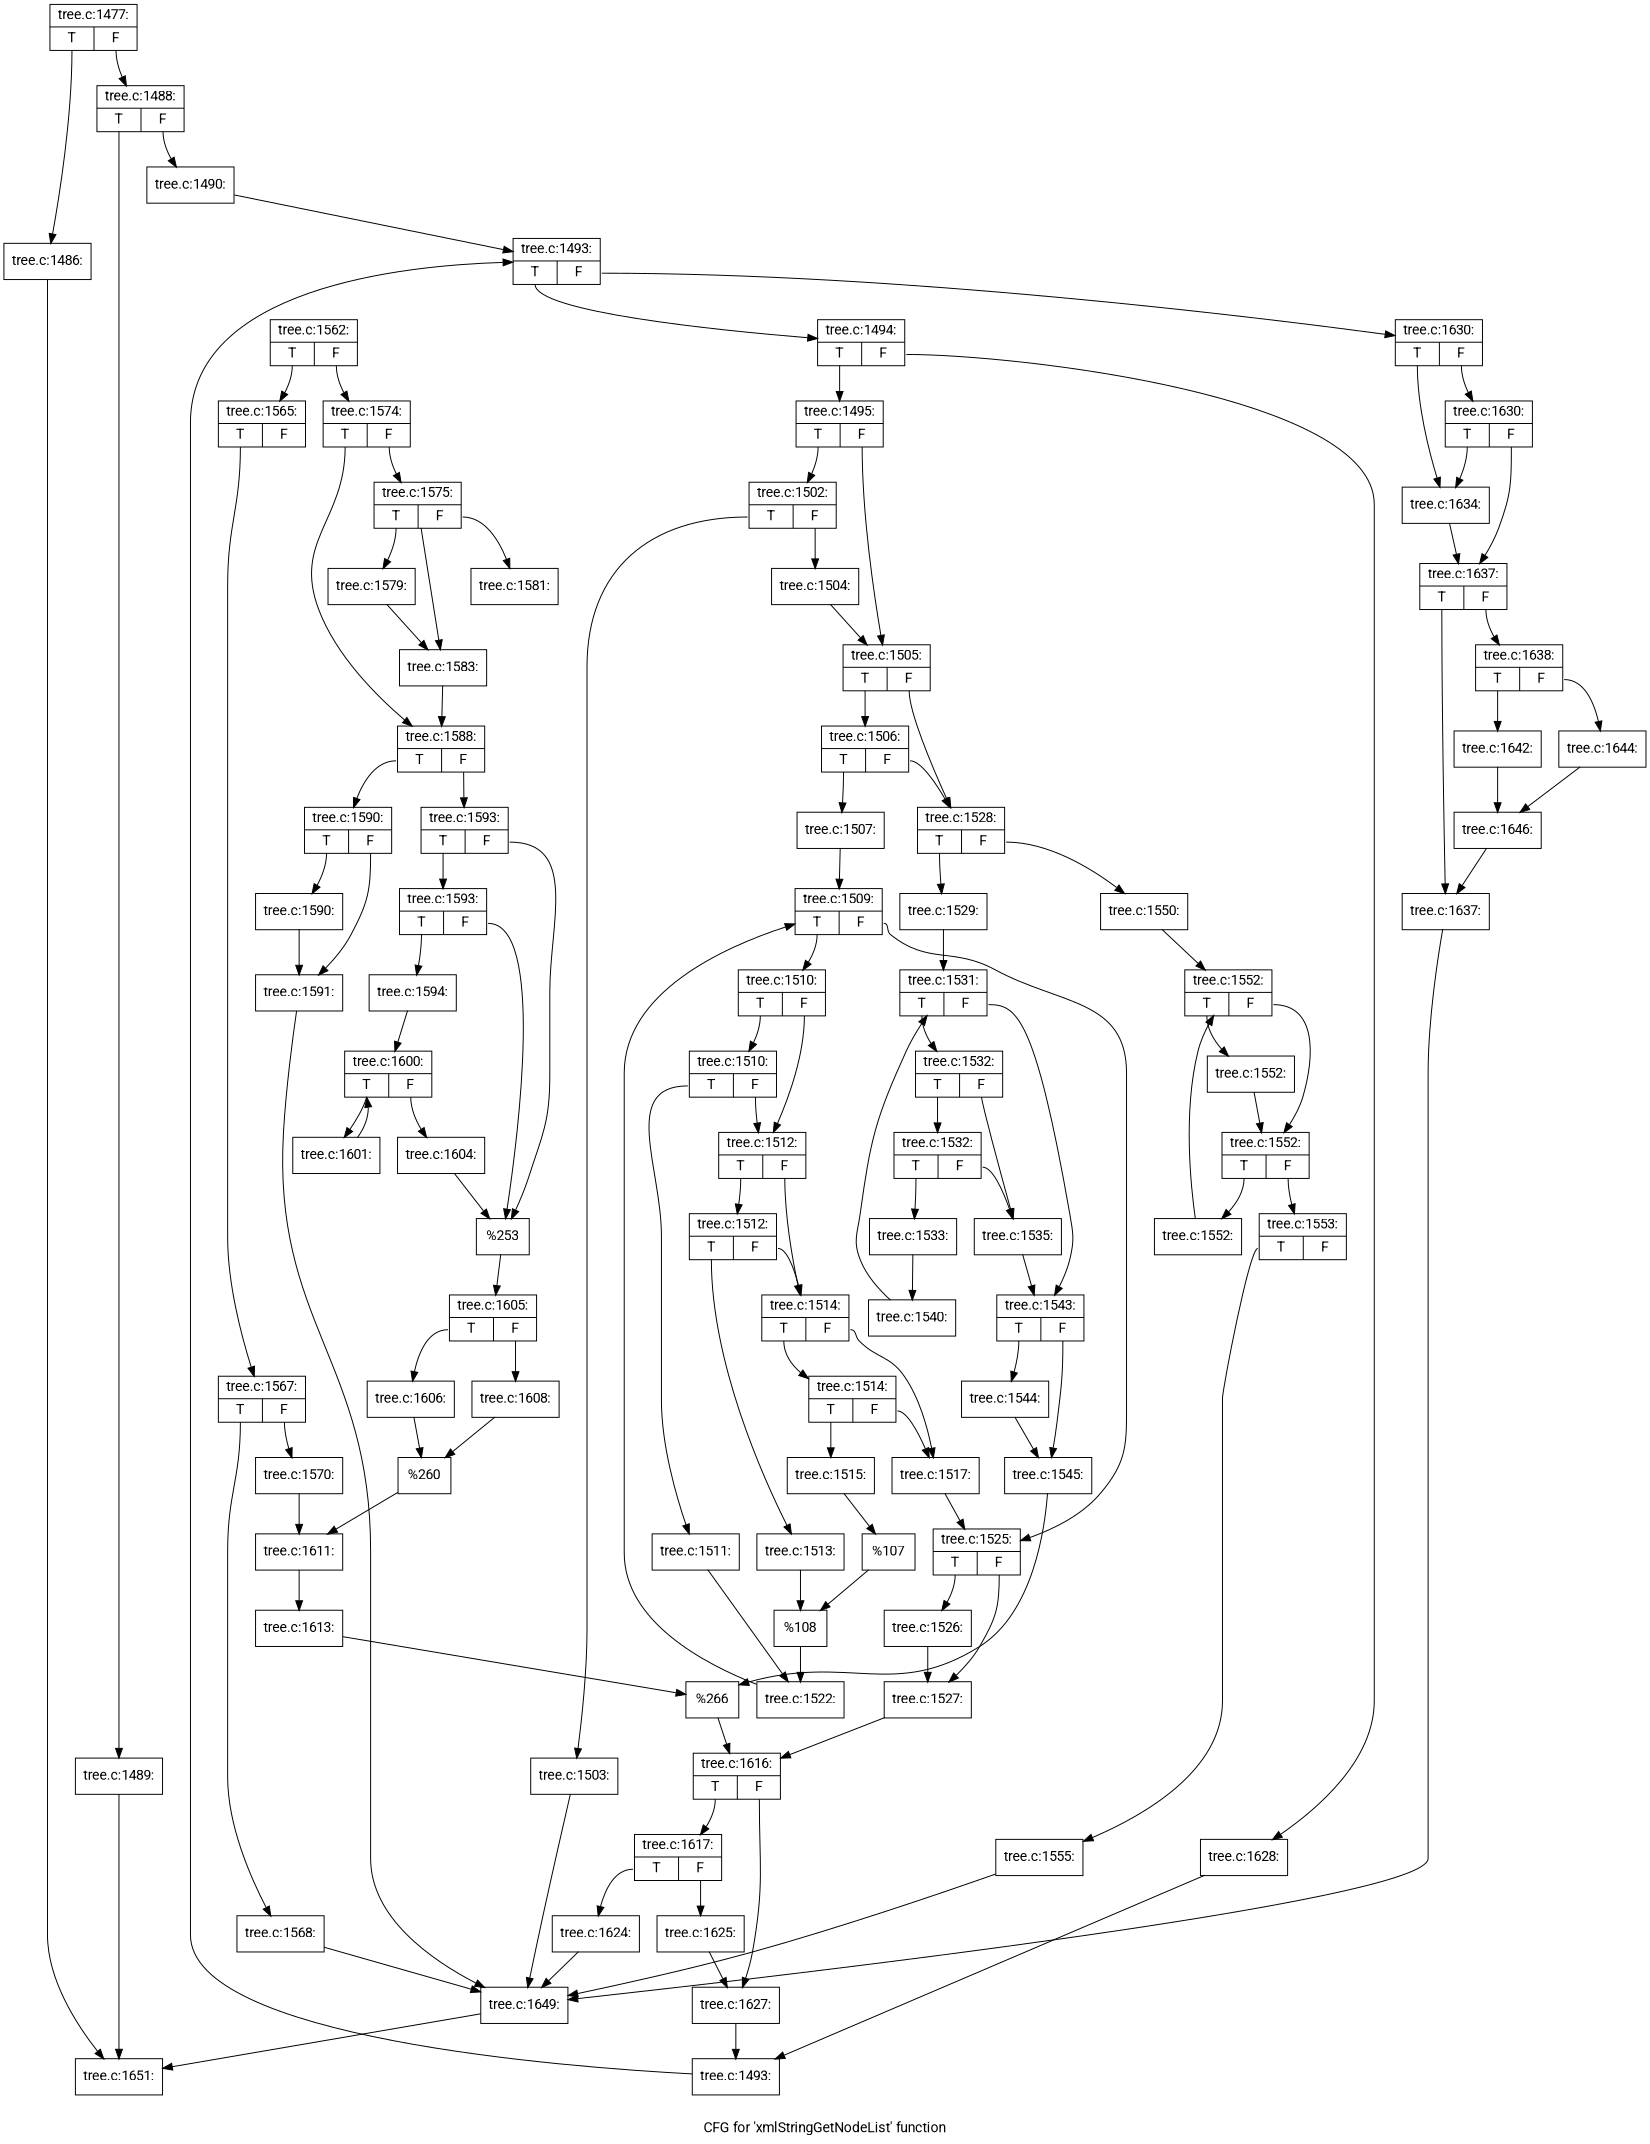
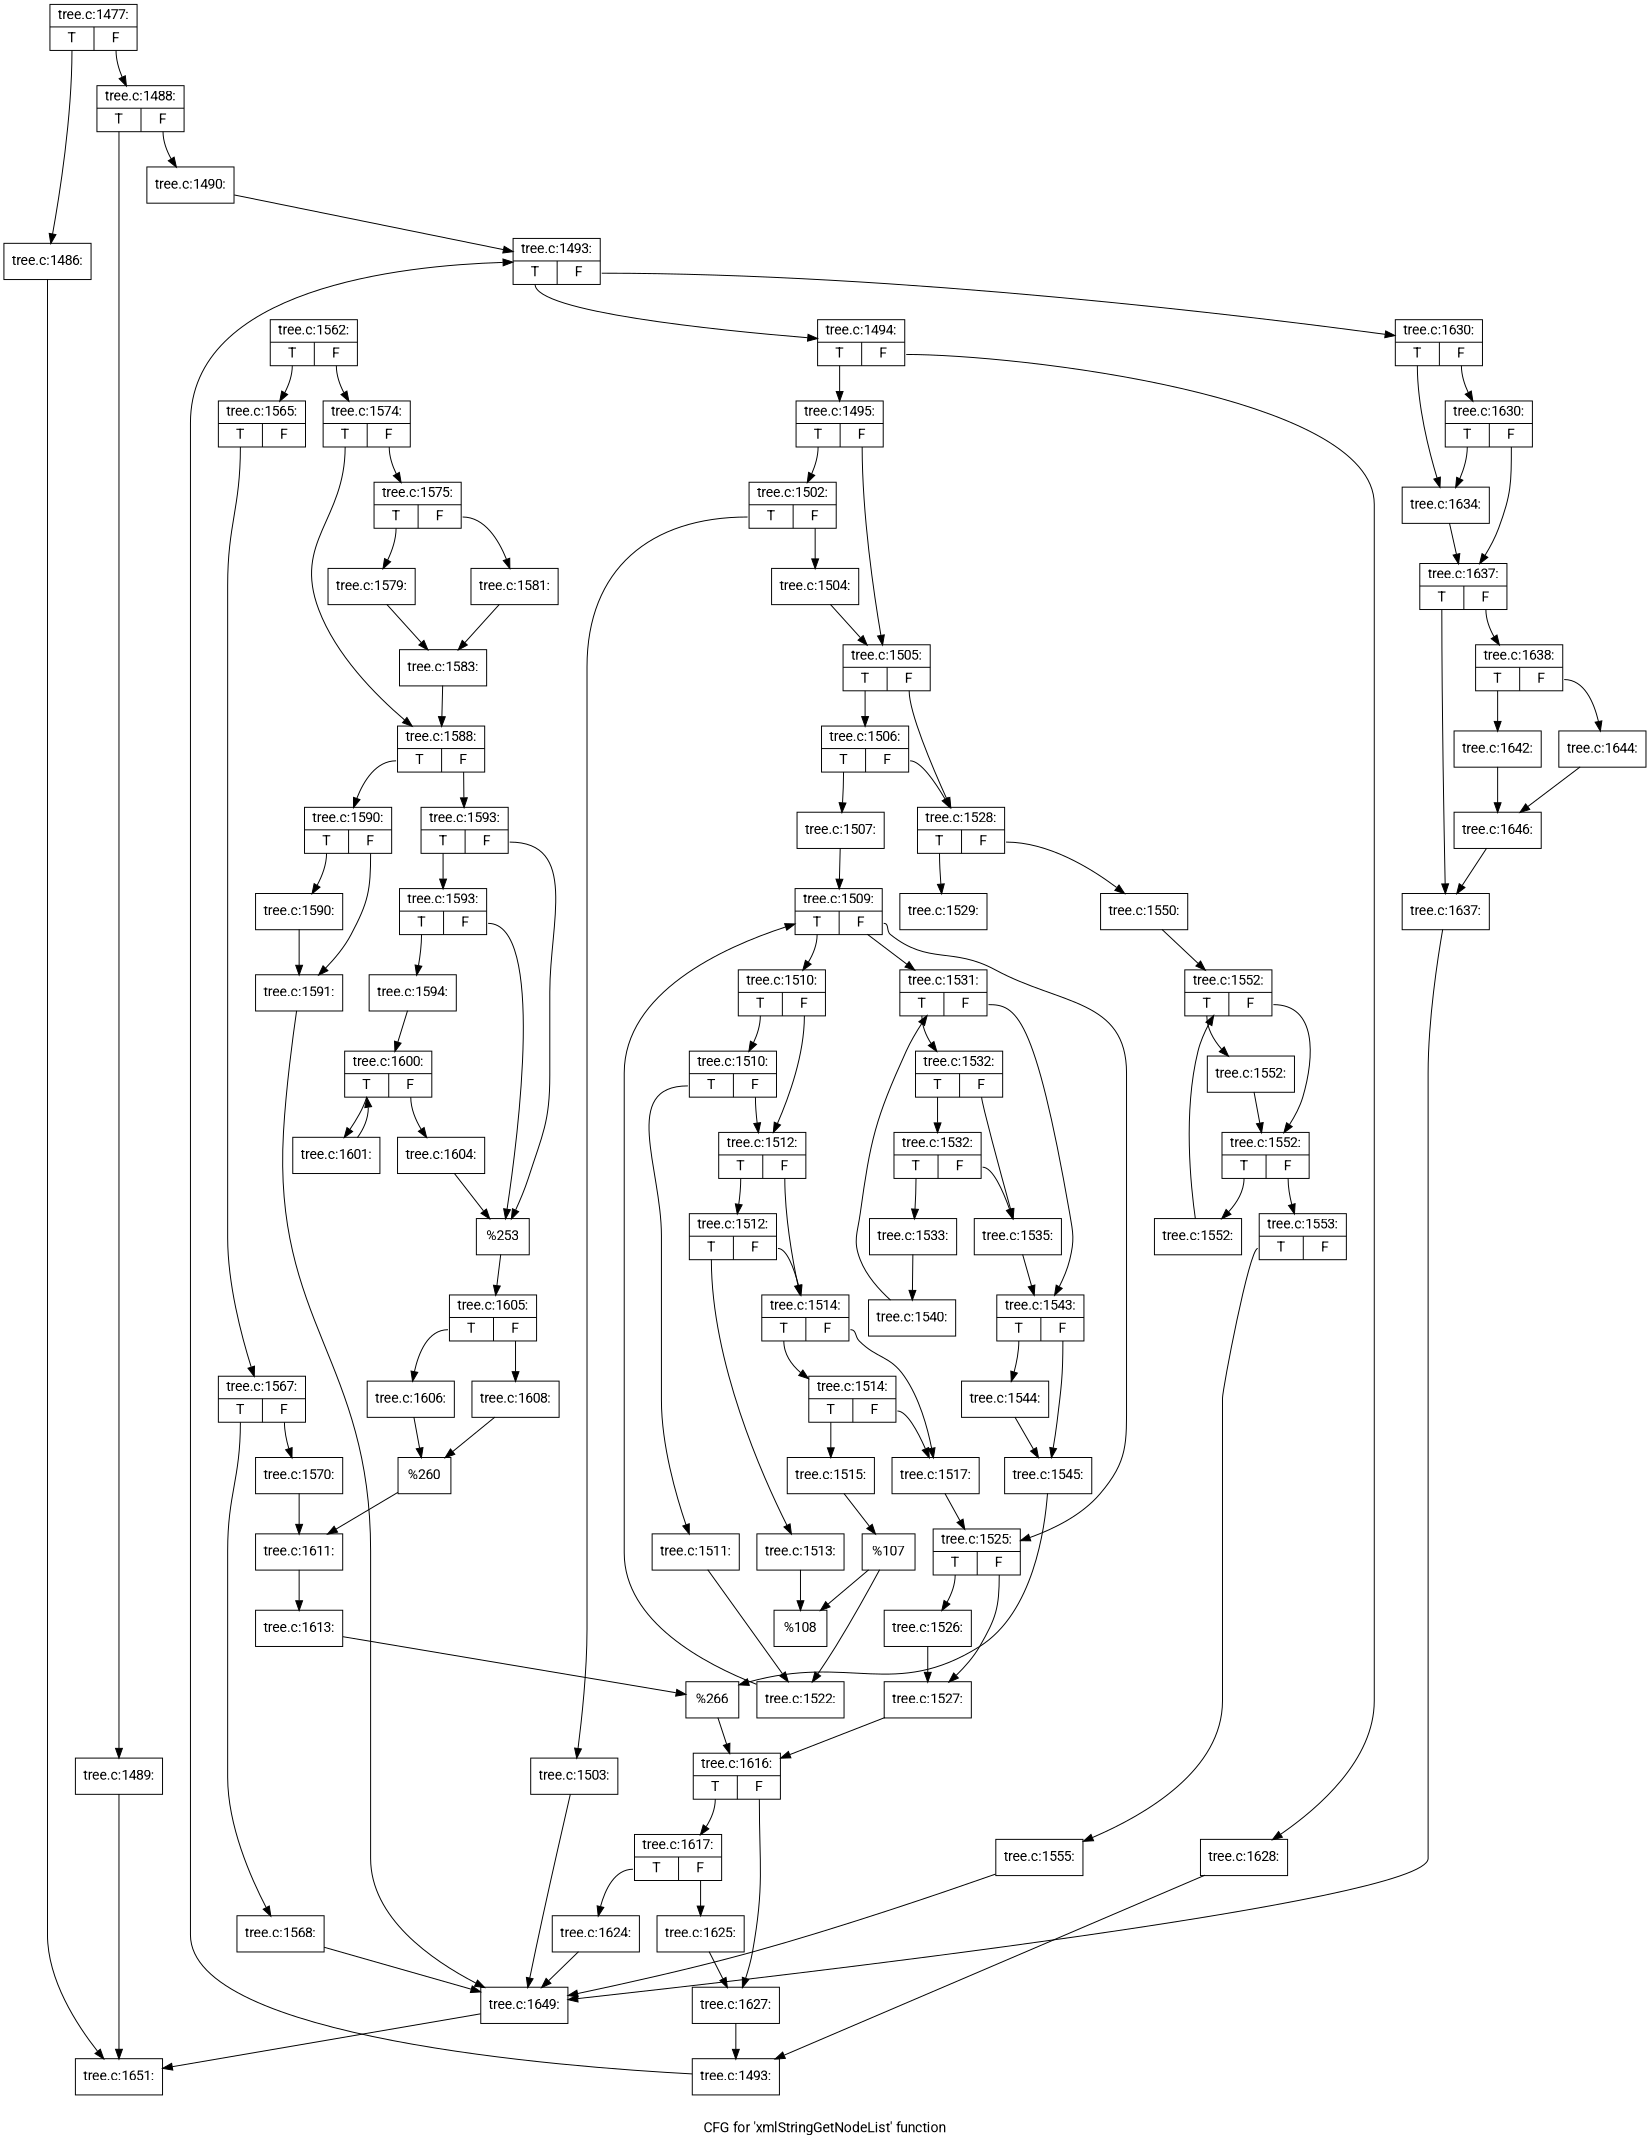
edge "tree.c:1575:" -> "tree.c:1583:": now "tree.c:1581:" -> "tree.c:1583:"
edge "tree.c:1529:" -> "tree.c:1531:": now "tree.c:1509:" -> "tree.c:1531:"
edge "%108" -> "tree.c:1522:": now "%107" -> "tree.c:1522:"
